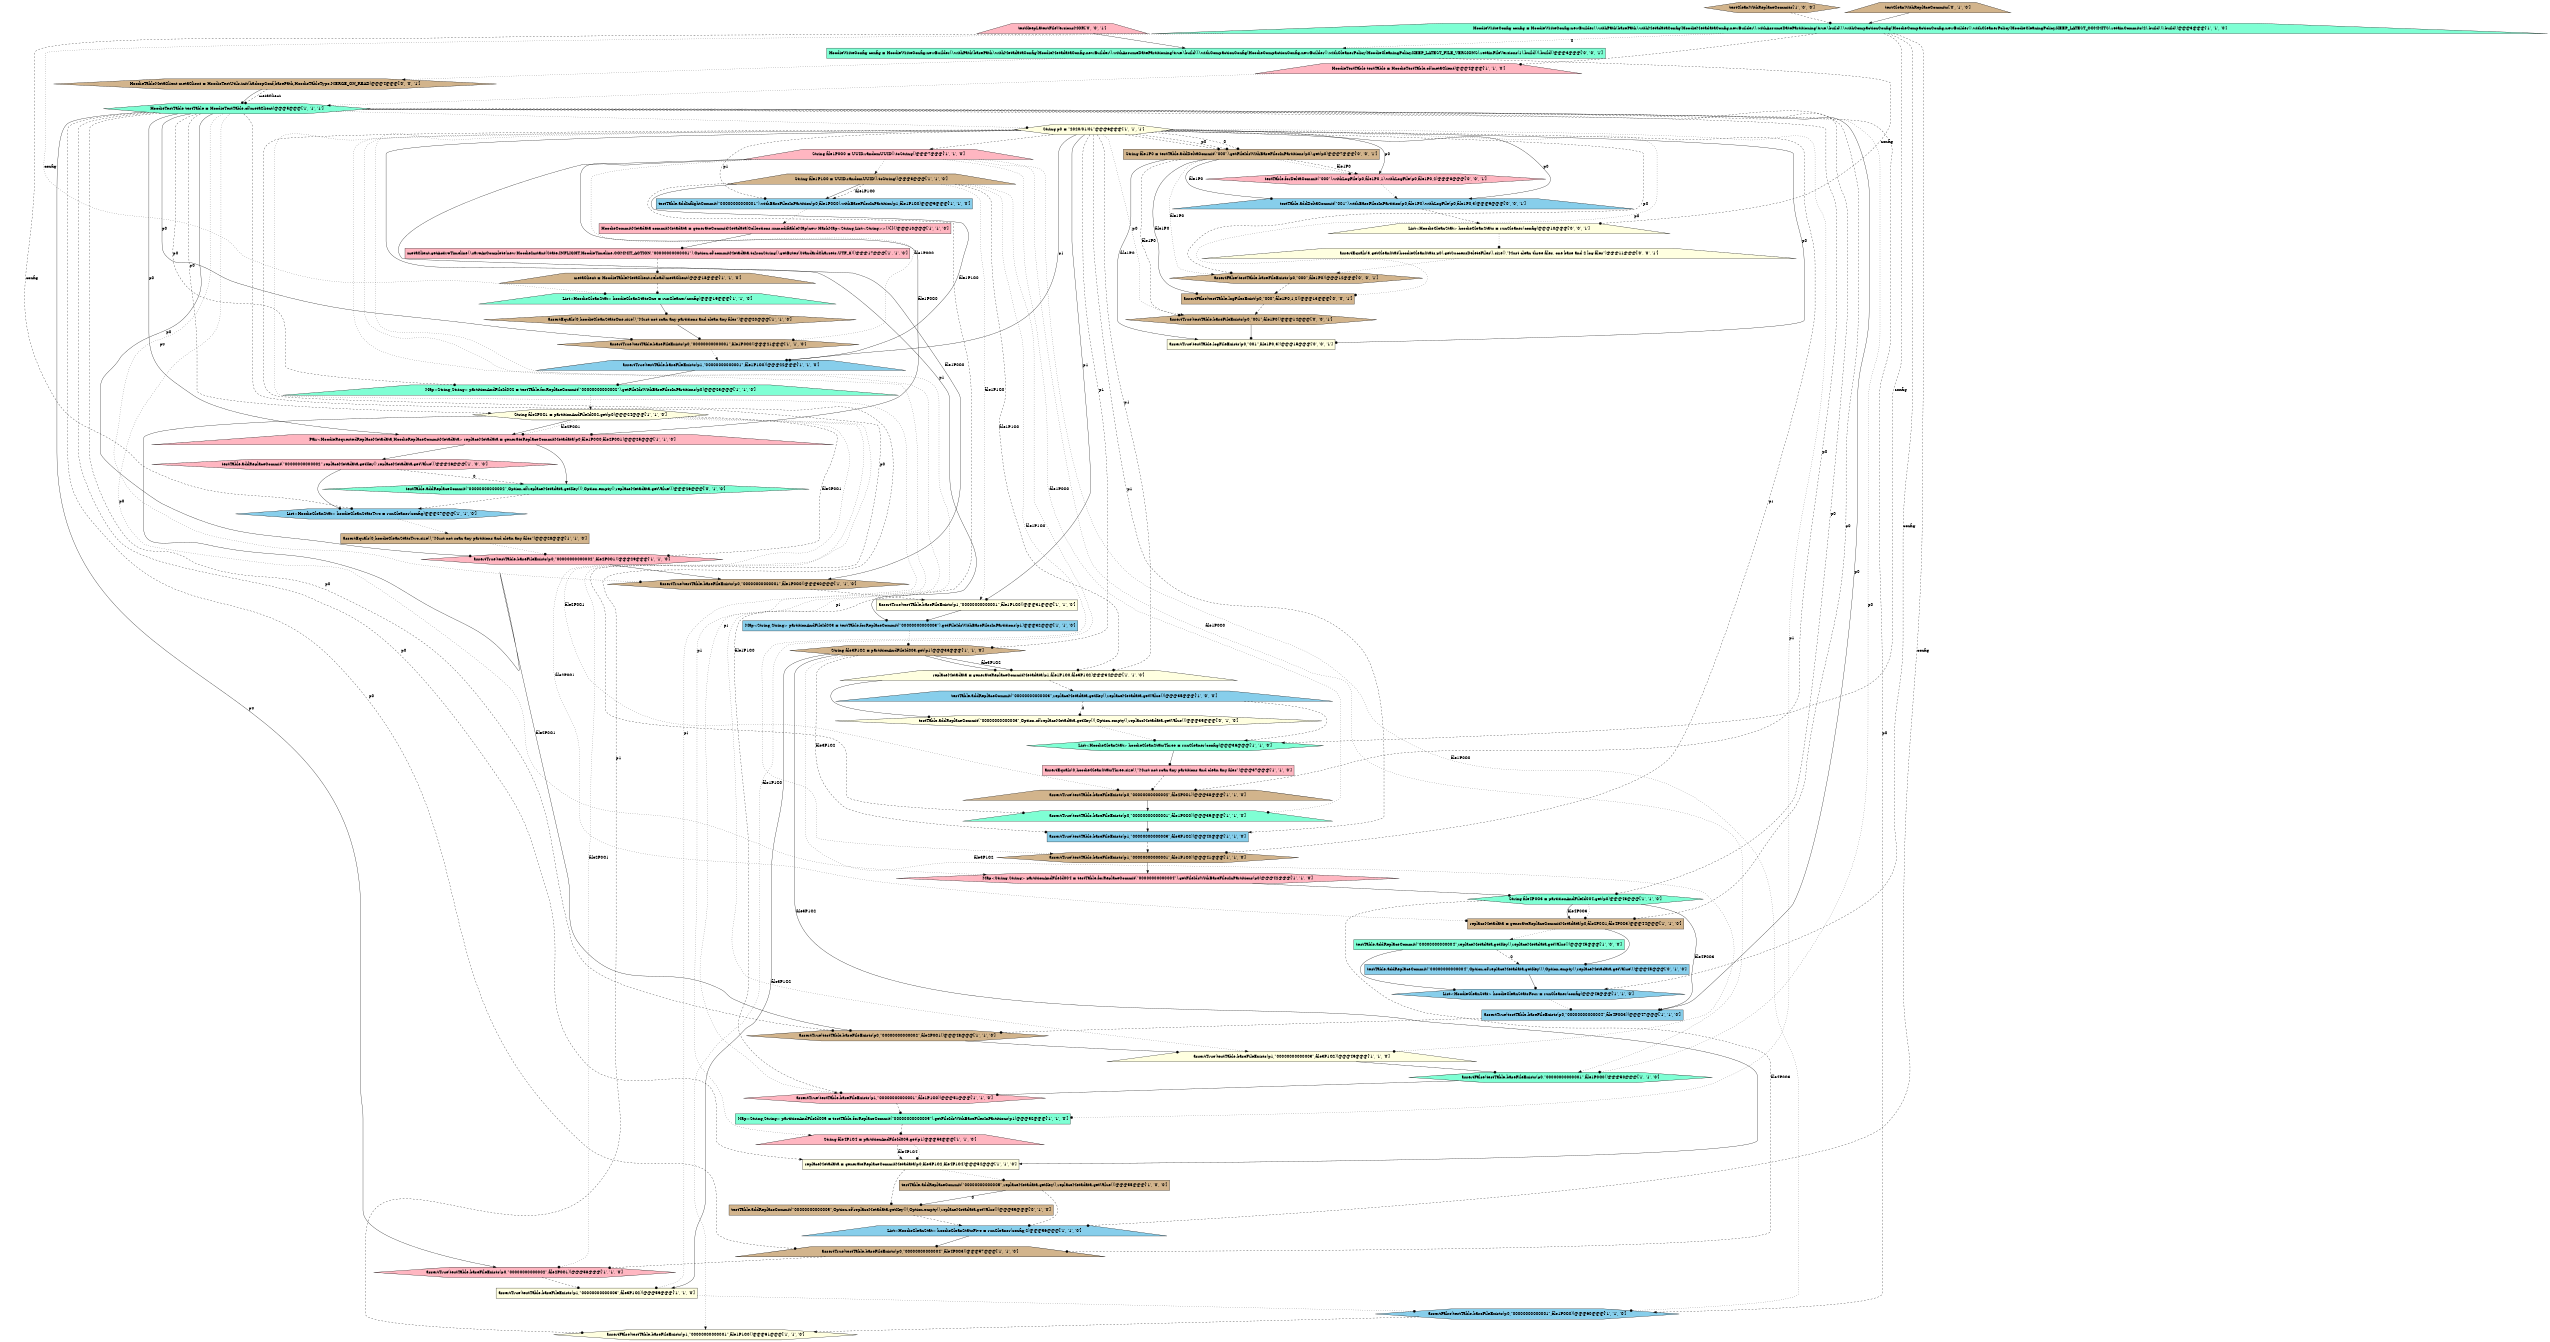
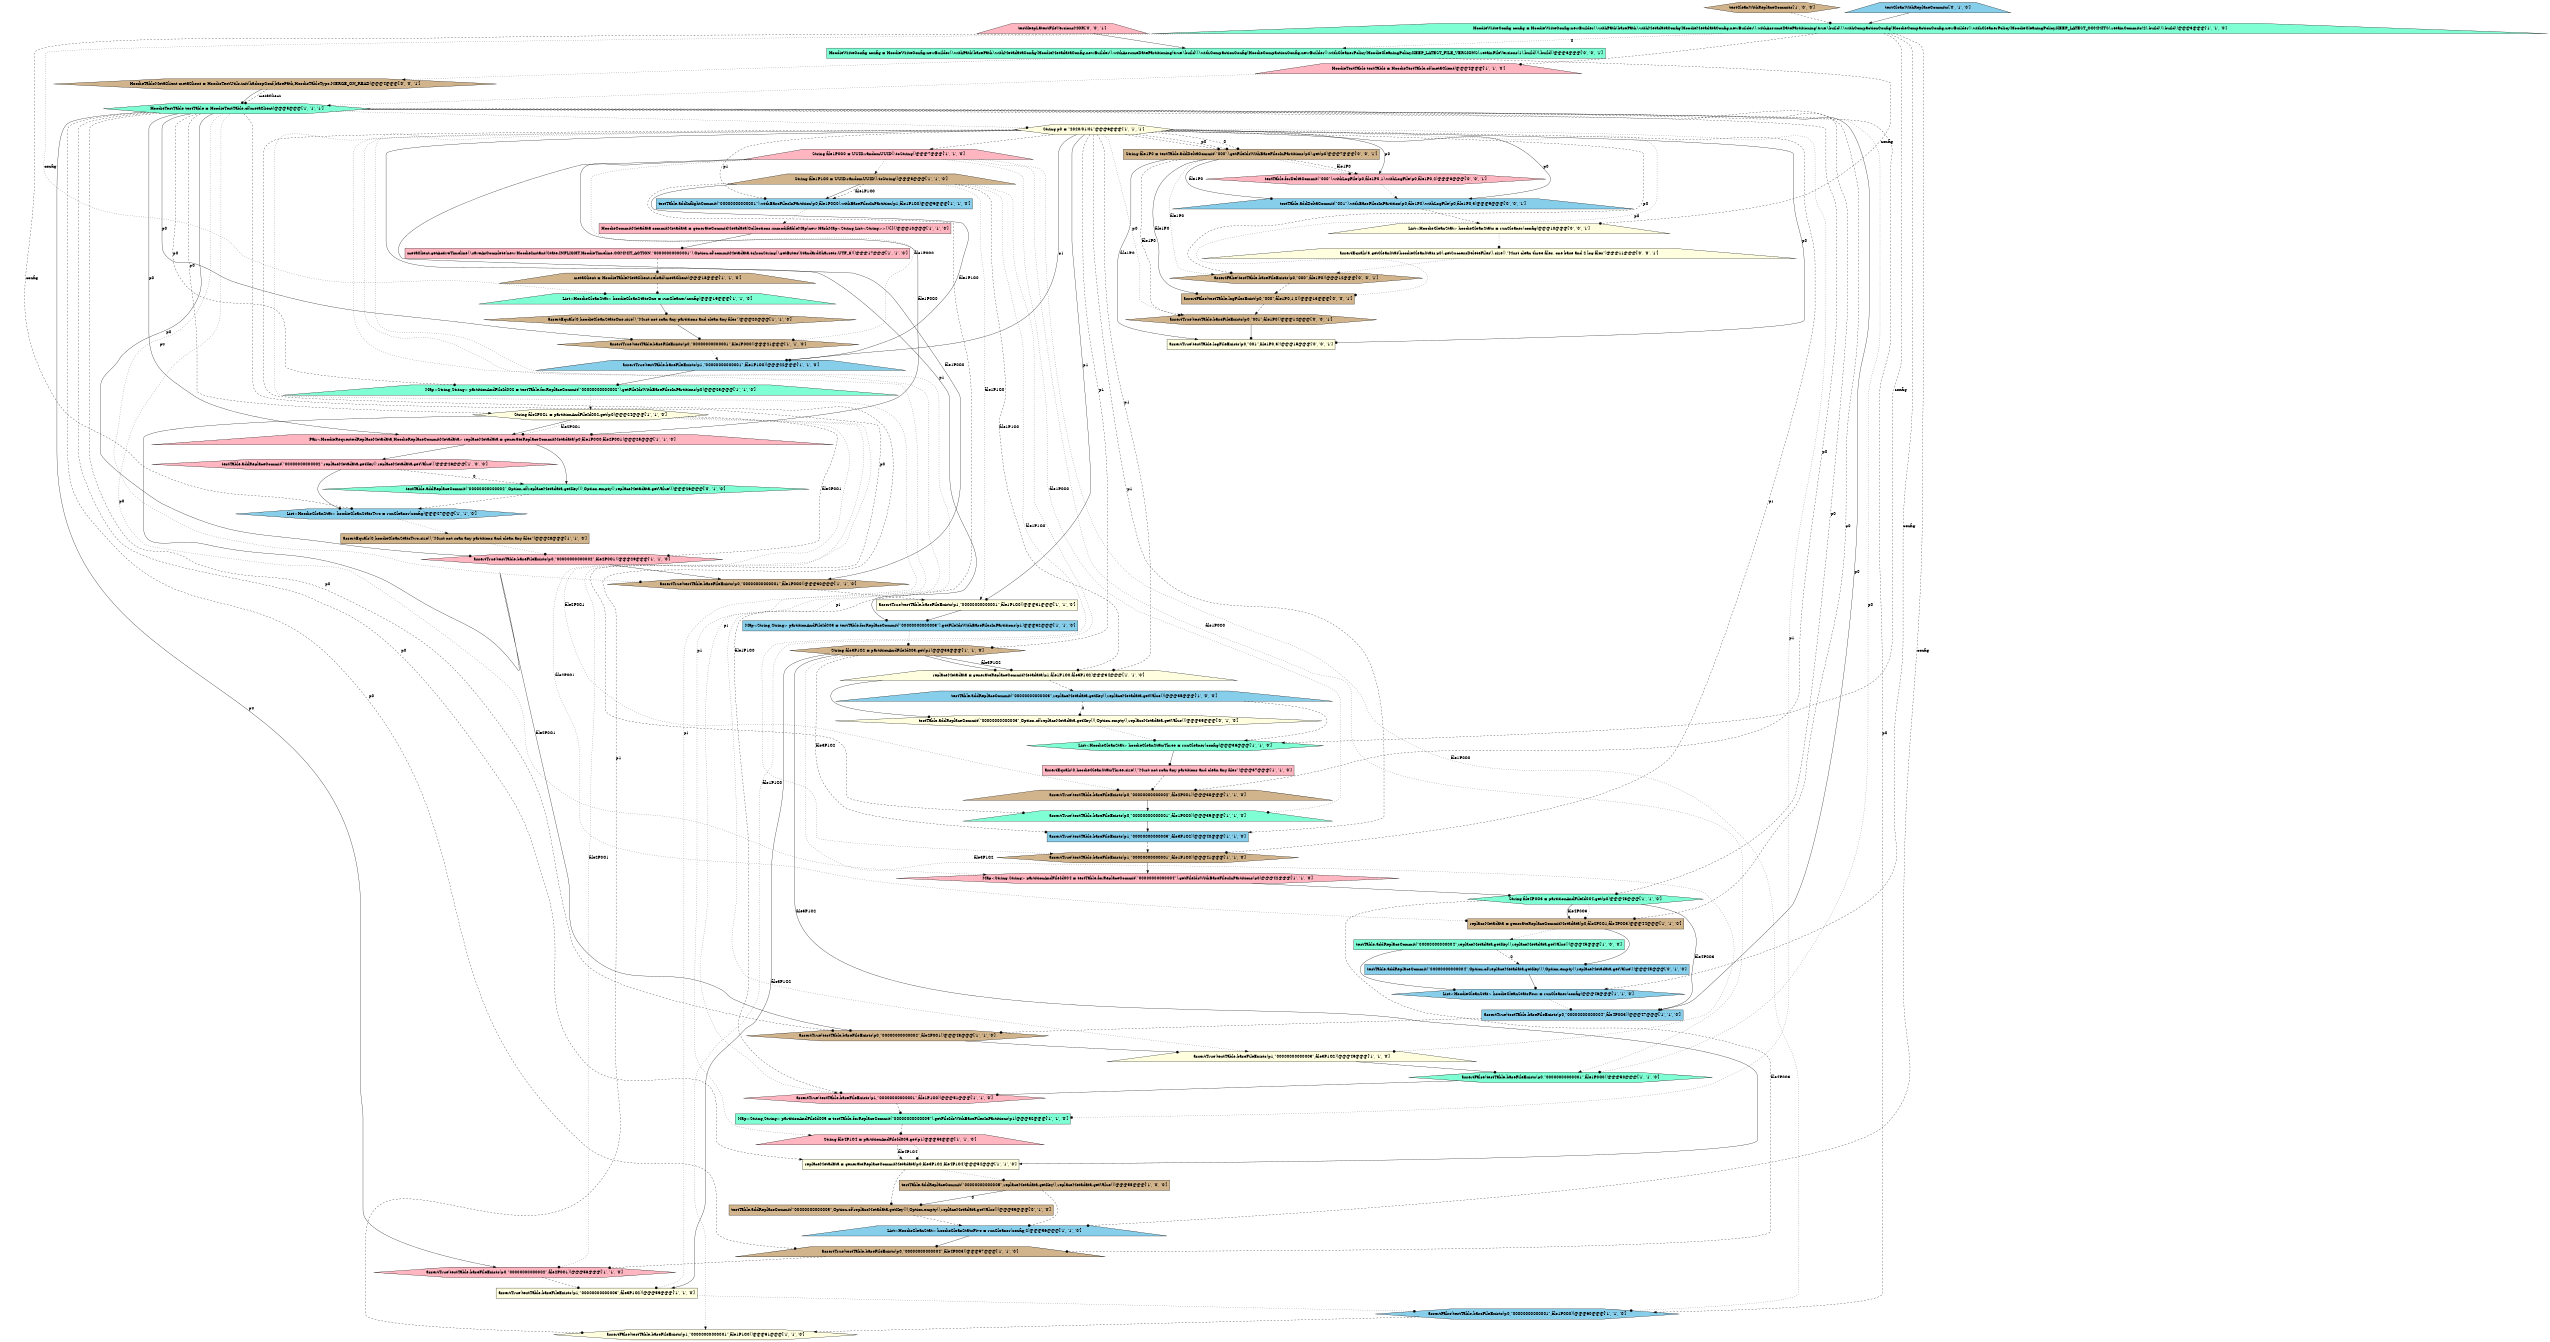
node "testCleanWithReplaceCommits['0', '1', '0']": fillcolor tan -> skyblue
